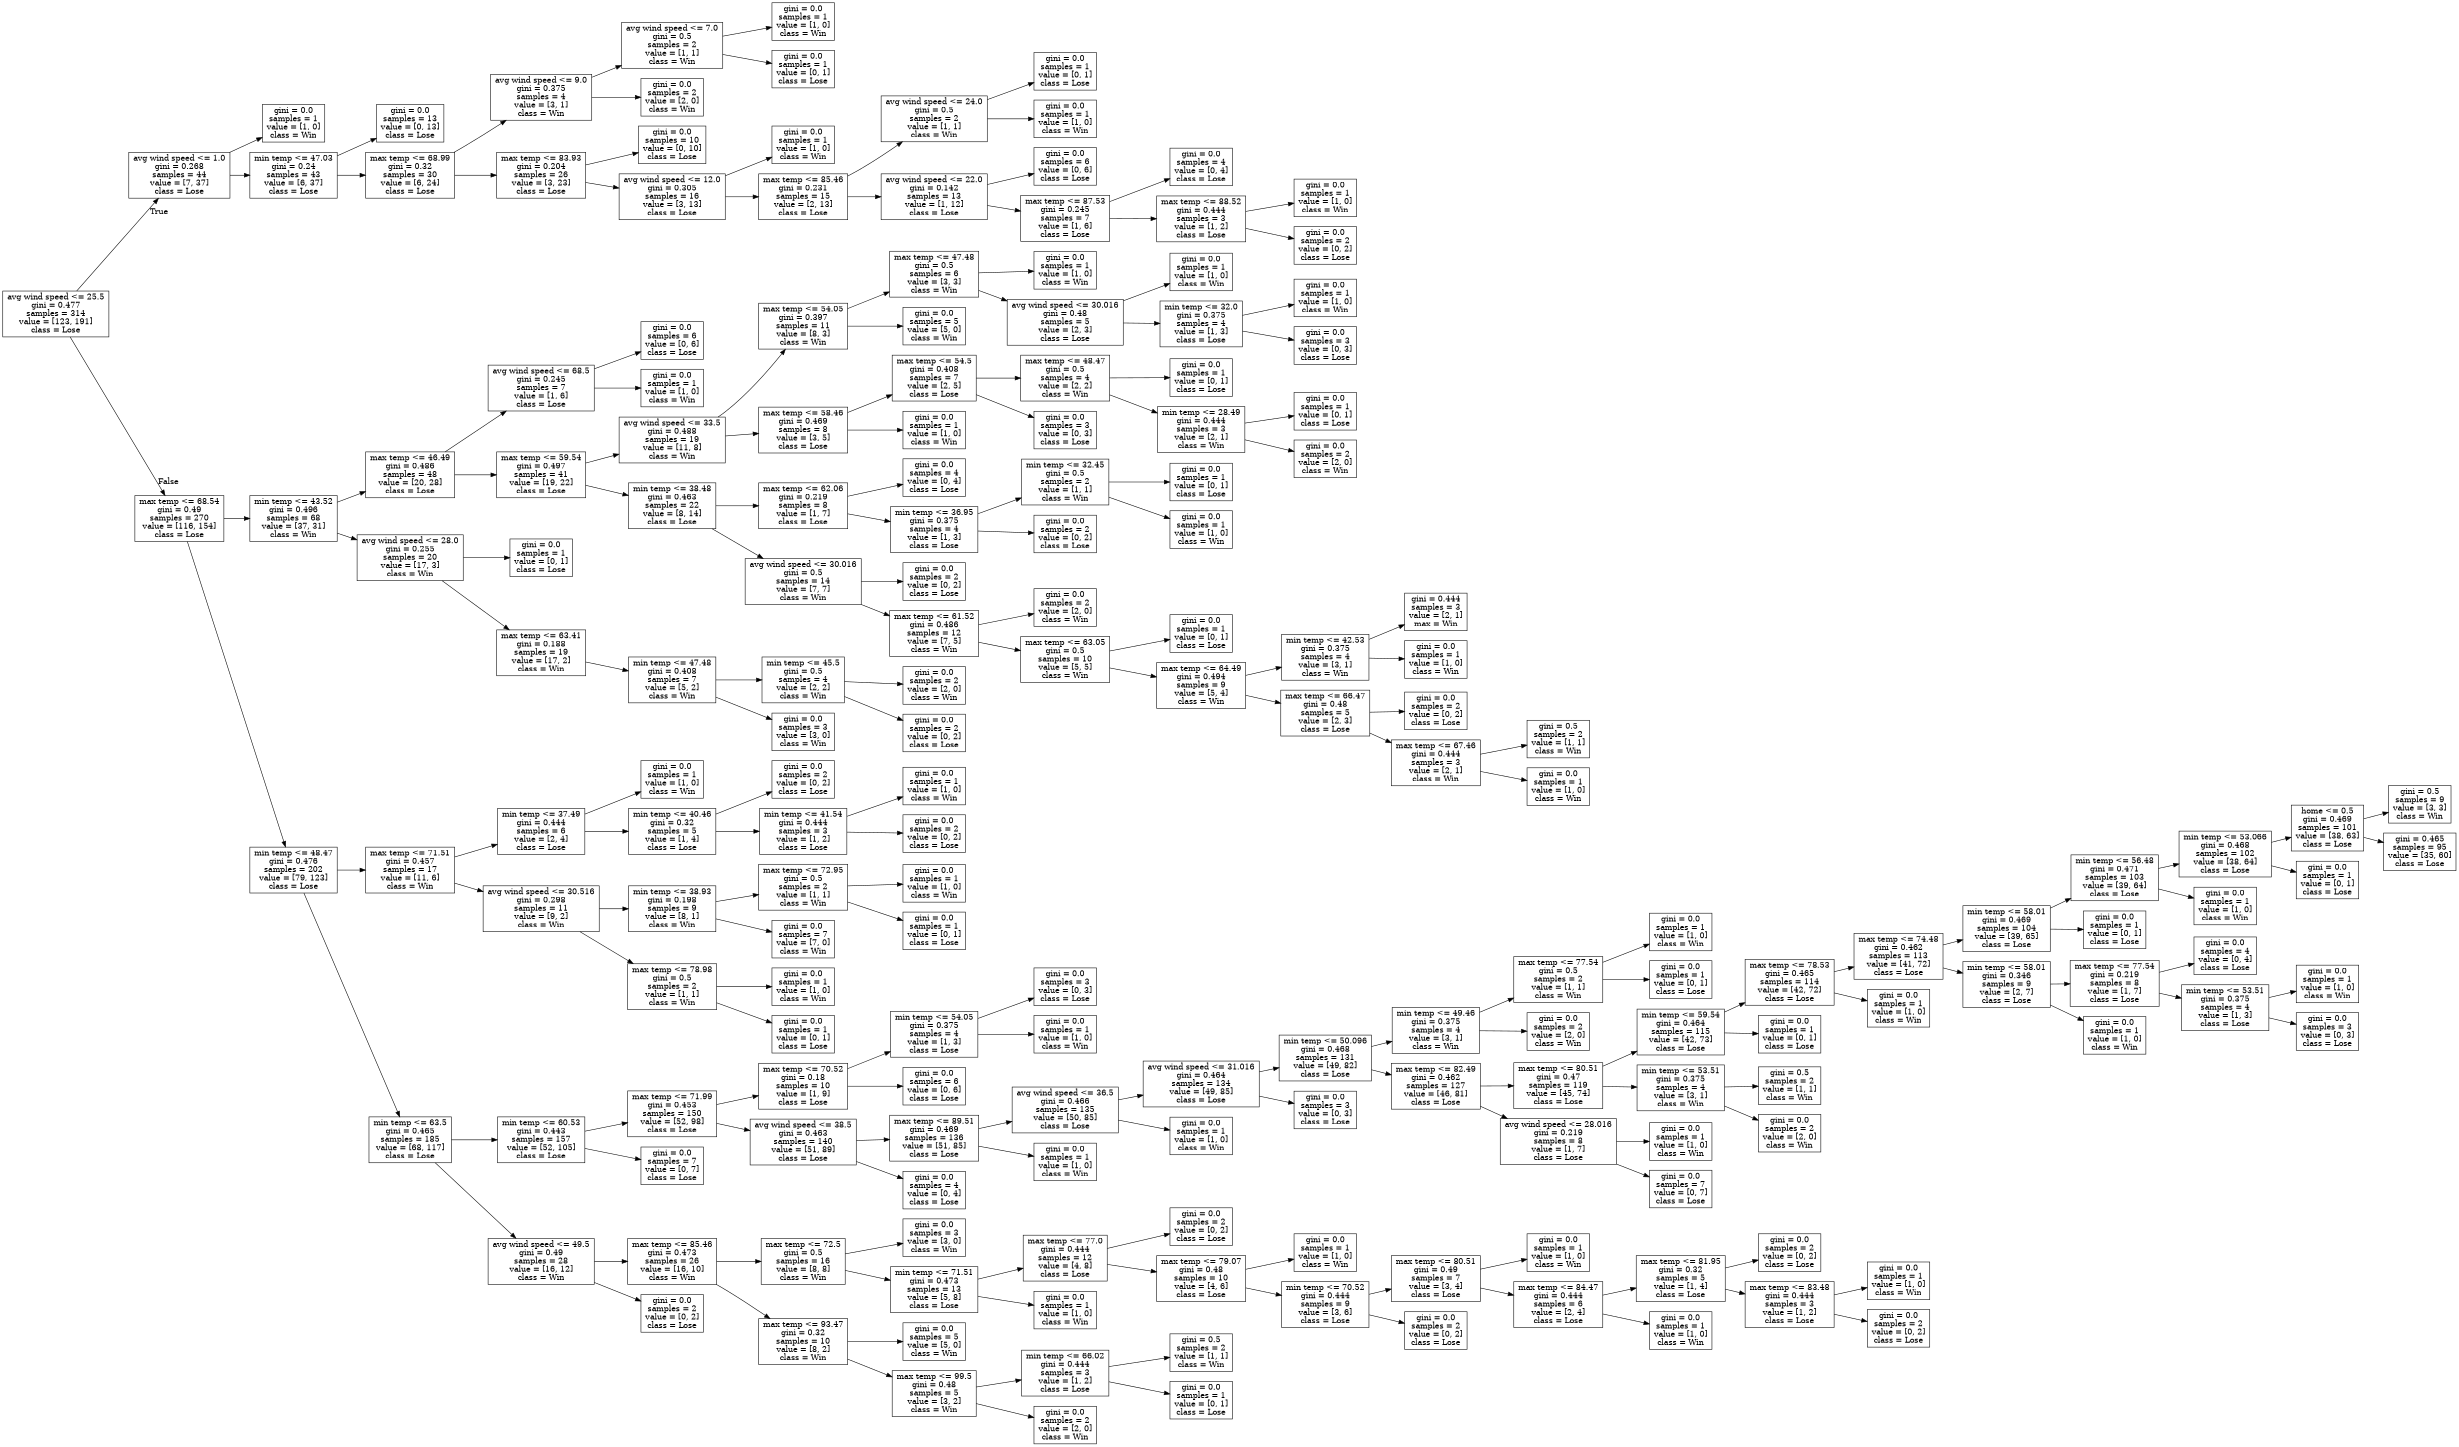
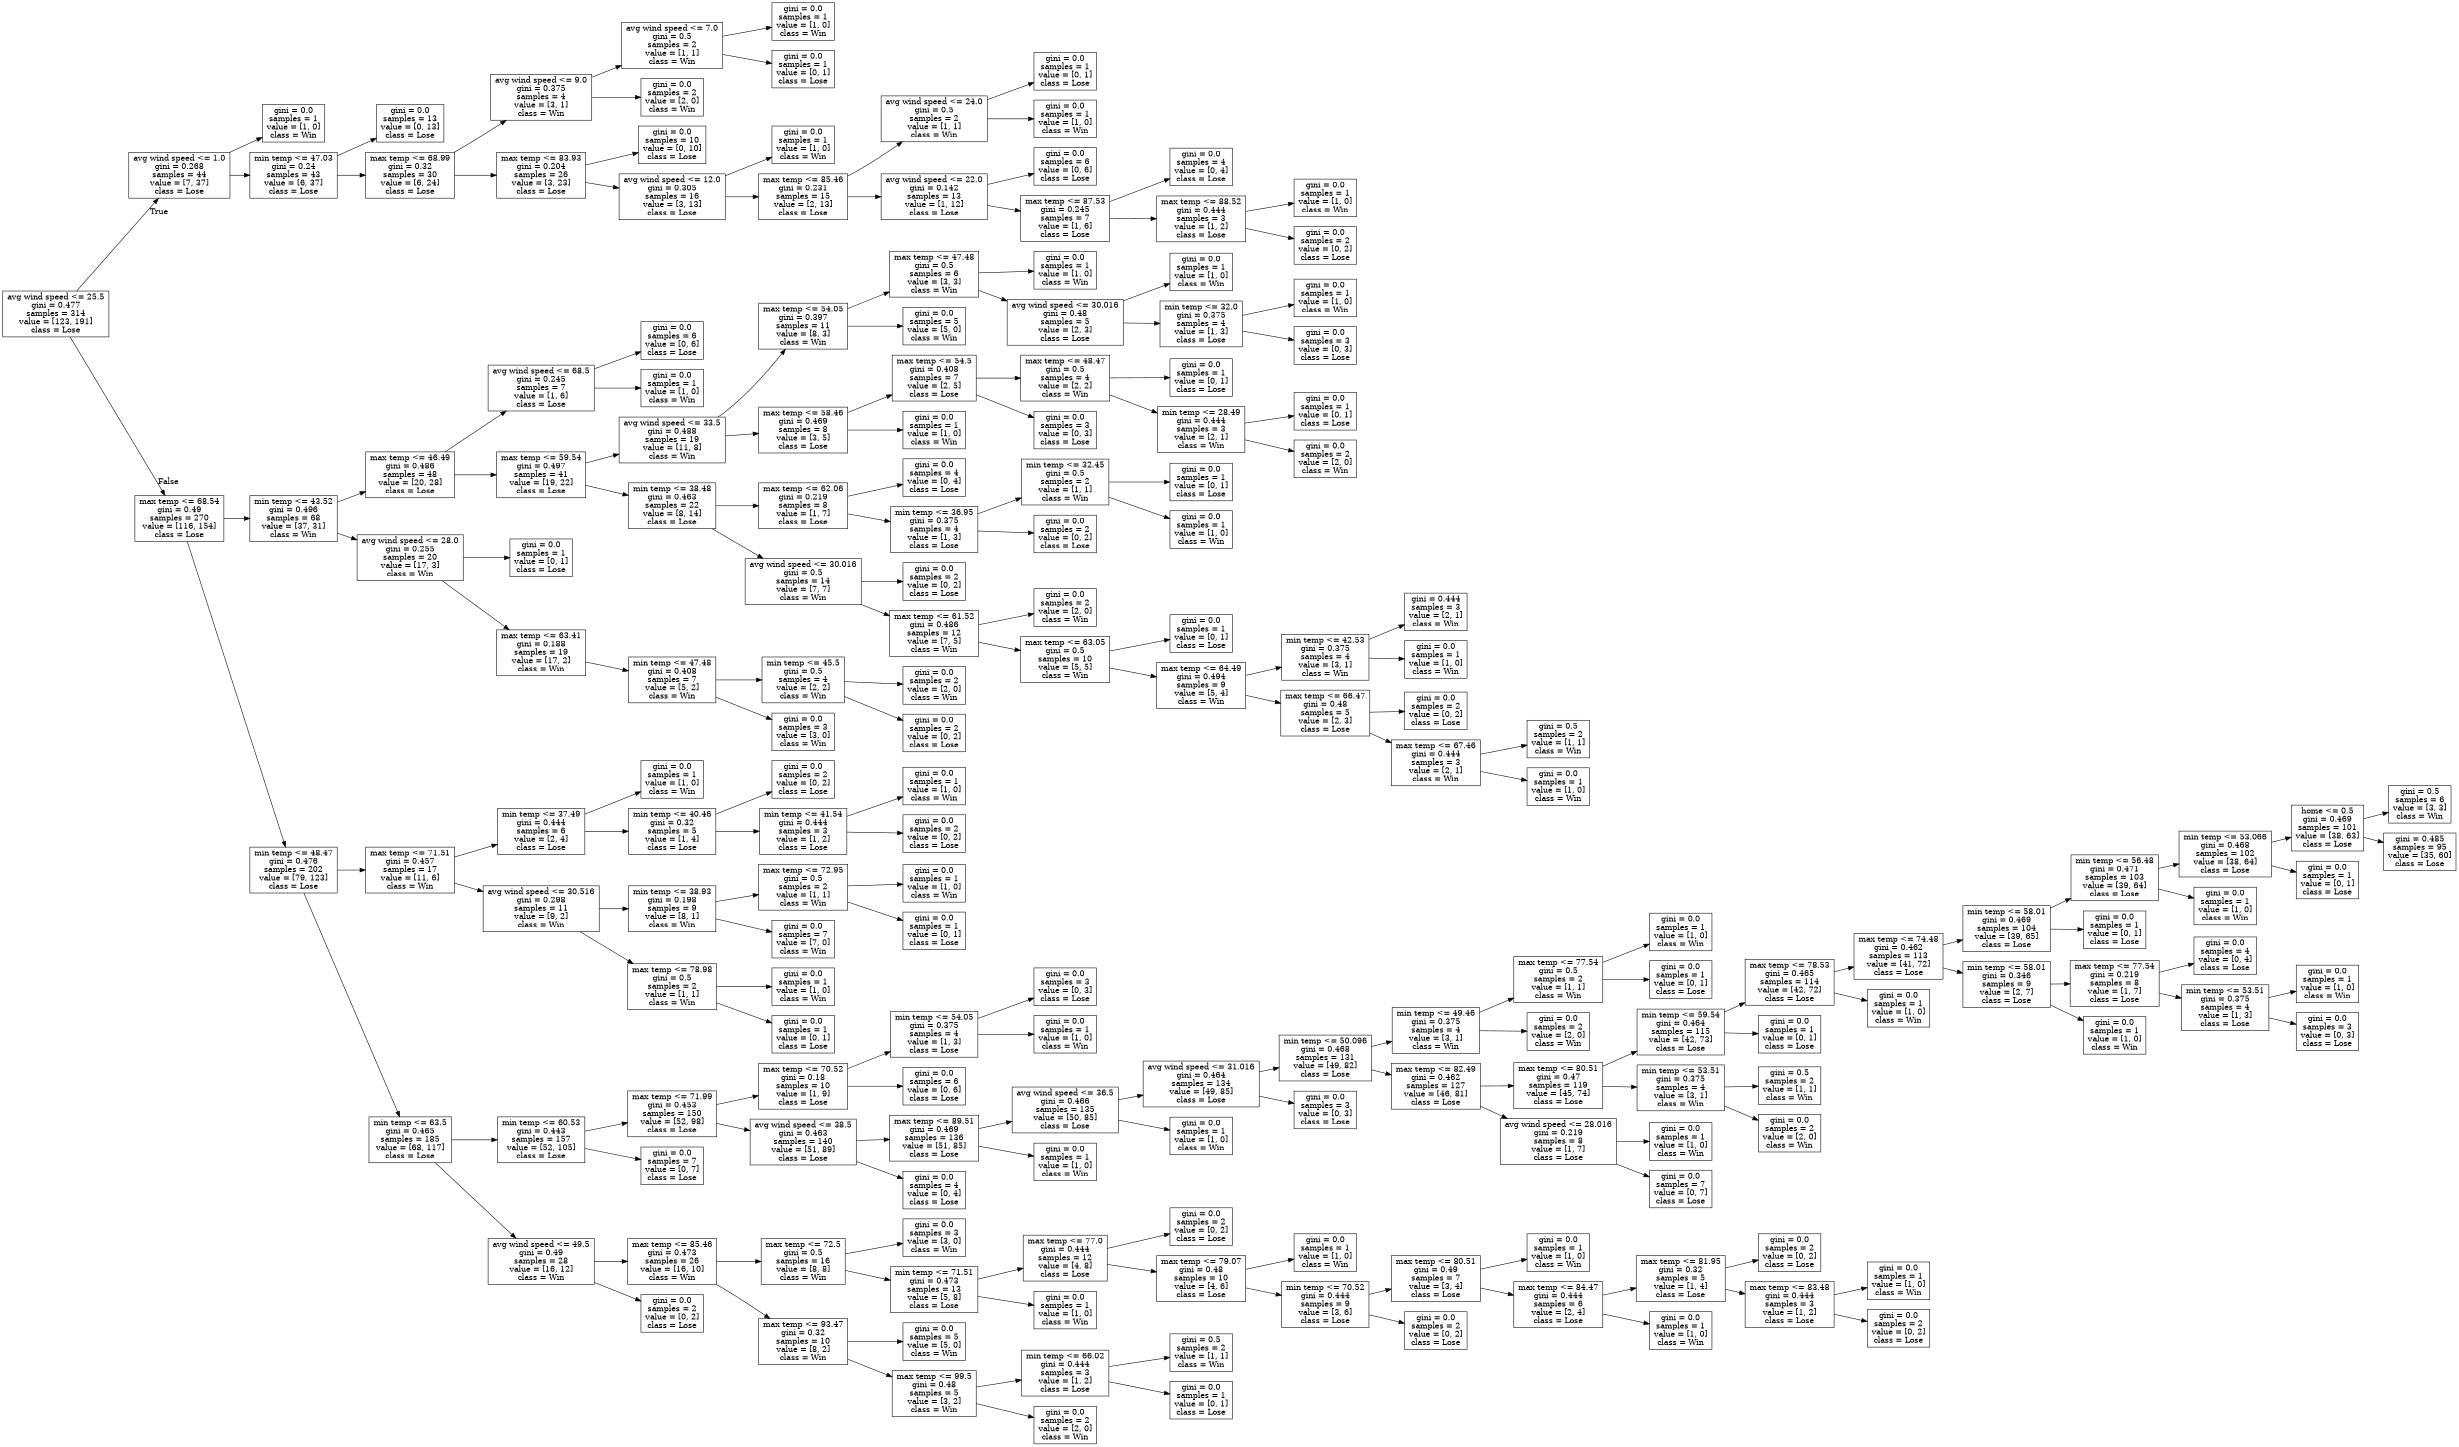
node "gini = 0.444 samples = 3 value = [2, 1] max = Win": label "gini = 0.444 samples = 3 value = [2, 1] max = Win" -> "gini = 0.444 samples = 3 value = [2, 1] class = Win"
node "gini = 0.5 samples = 9 value = [3, 3] class = Win": label "gini = 0.5 samples = 9 value = [3, 3] class = Win" -> "gini = 0.5 samples = 6 value = [3, 3] class = Win"
node "gini = 0.465 samples = 95 value = [35, 60] class = Lose": label "gini = 0.465 samples = 95 value = [35, 60] class = Lose" -> "gini = 0.485 samples = 95 value = [35, 60] class = Lose"
